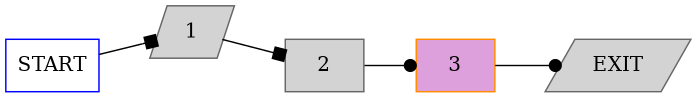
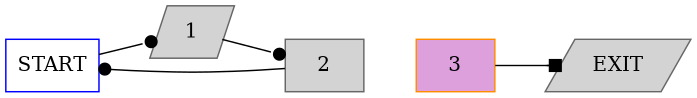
edge "1" -> "2": arrowhead box -> dot
edge "START" -> "1": arrowhead box -> dot
edge "2" -> "3": now "2" -> "START"
edge "3" -> "EXIT": arrowhead dot -> box
